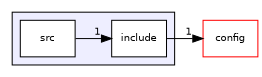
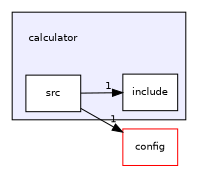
node "calculator": added
edge "include" -> "config": now "src" -> "config"
